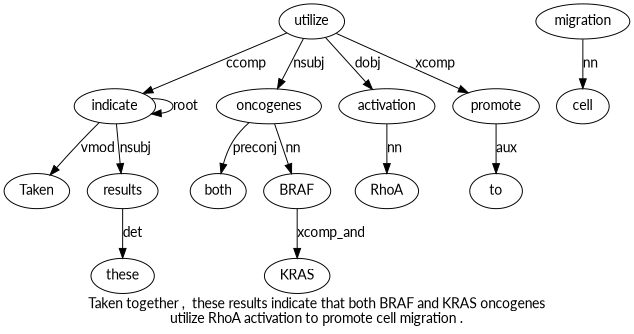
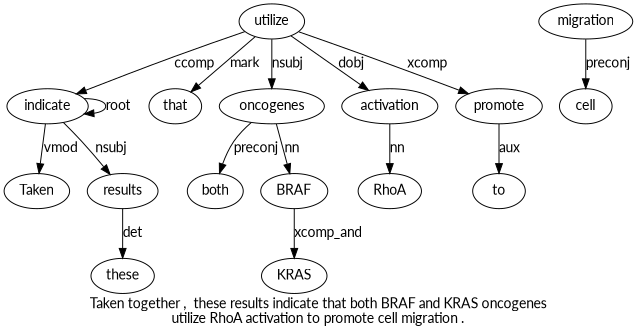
edge "migration" -> "cell": label "nn" -> "preconj"
node "that": added
